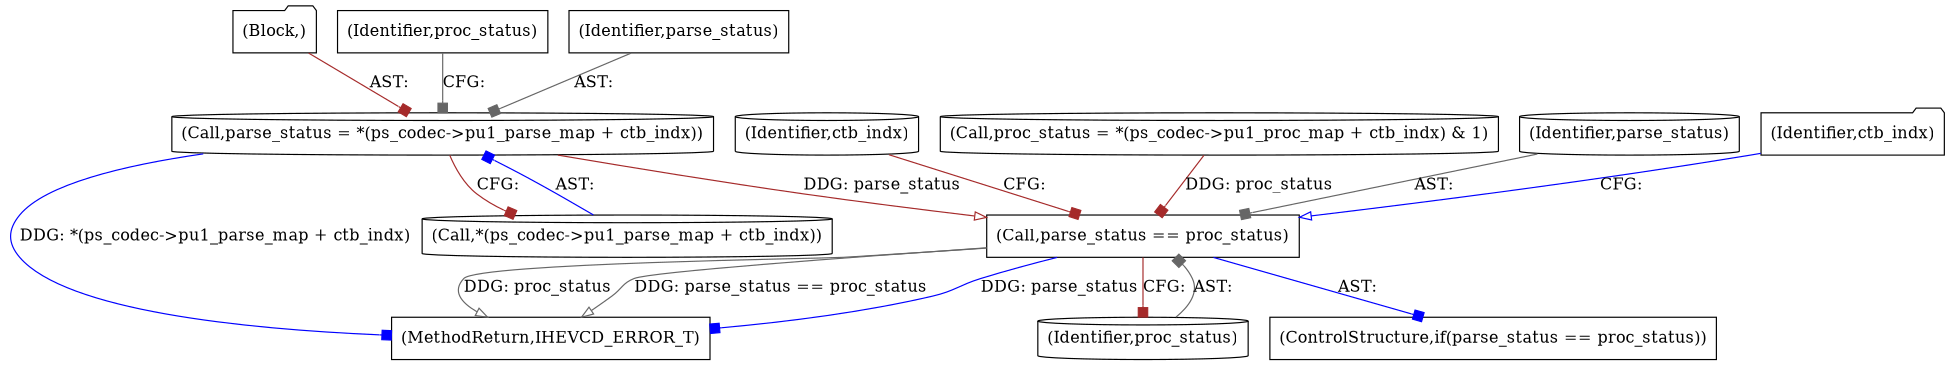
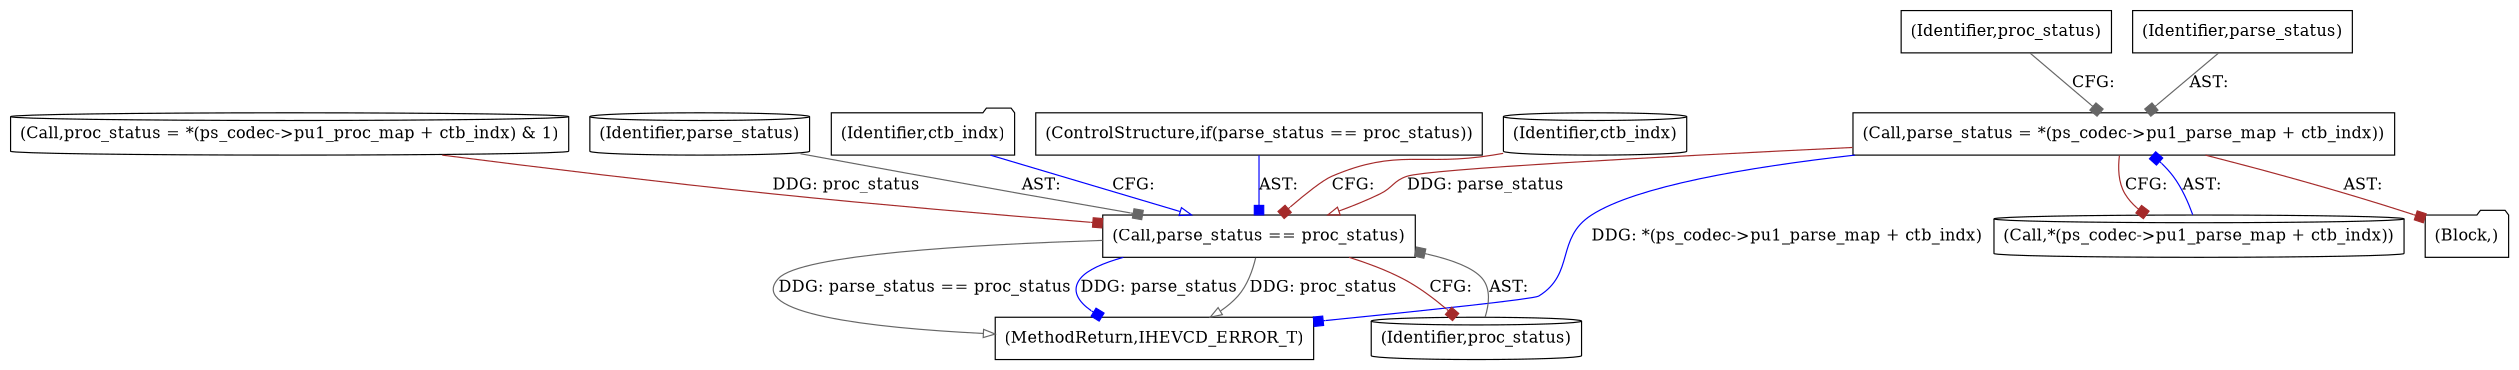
edge "(Block,)" -> "(Call,parse_status = *(ps_codec->pu1_parse_map + ctb_indx))": reversed
node "(Call,parse_status = *(ps_codec->pu1_parse_map + ctb_indx))": shape cylinder -> box
edge "(Call,parse_status == proc_status)" -> "(ControlStructure,if(parse_status == proc_status))": reversed
